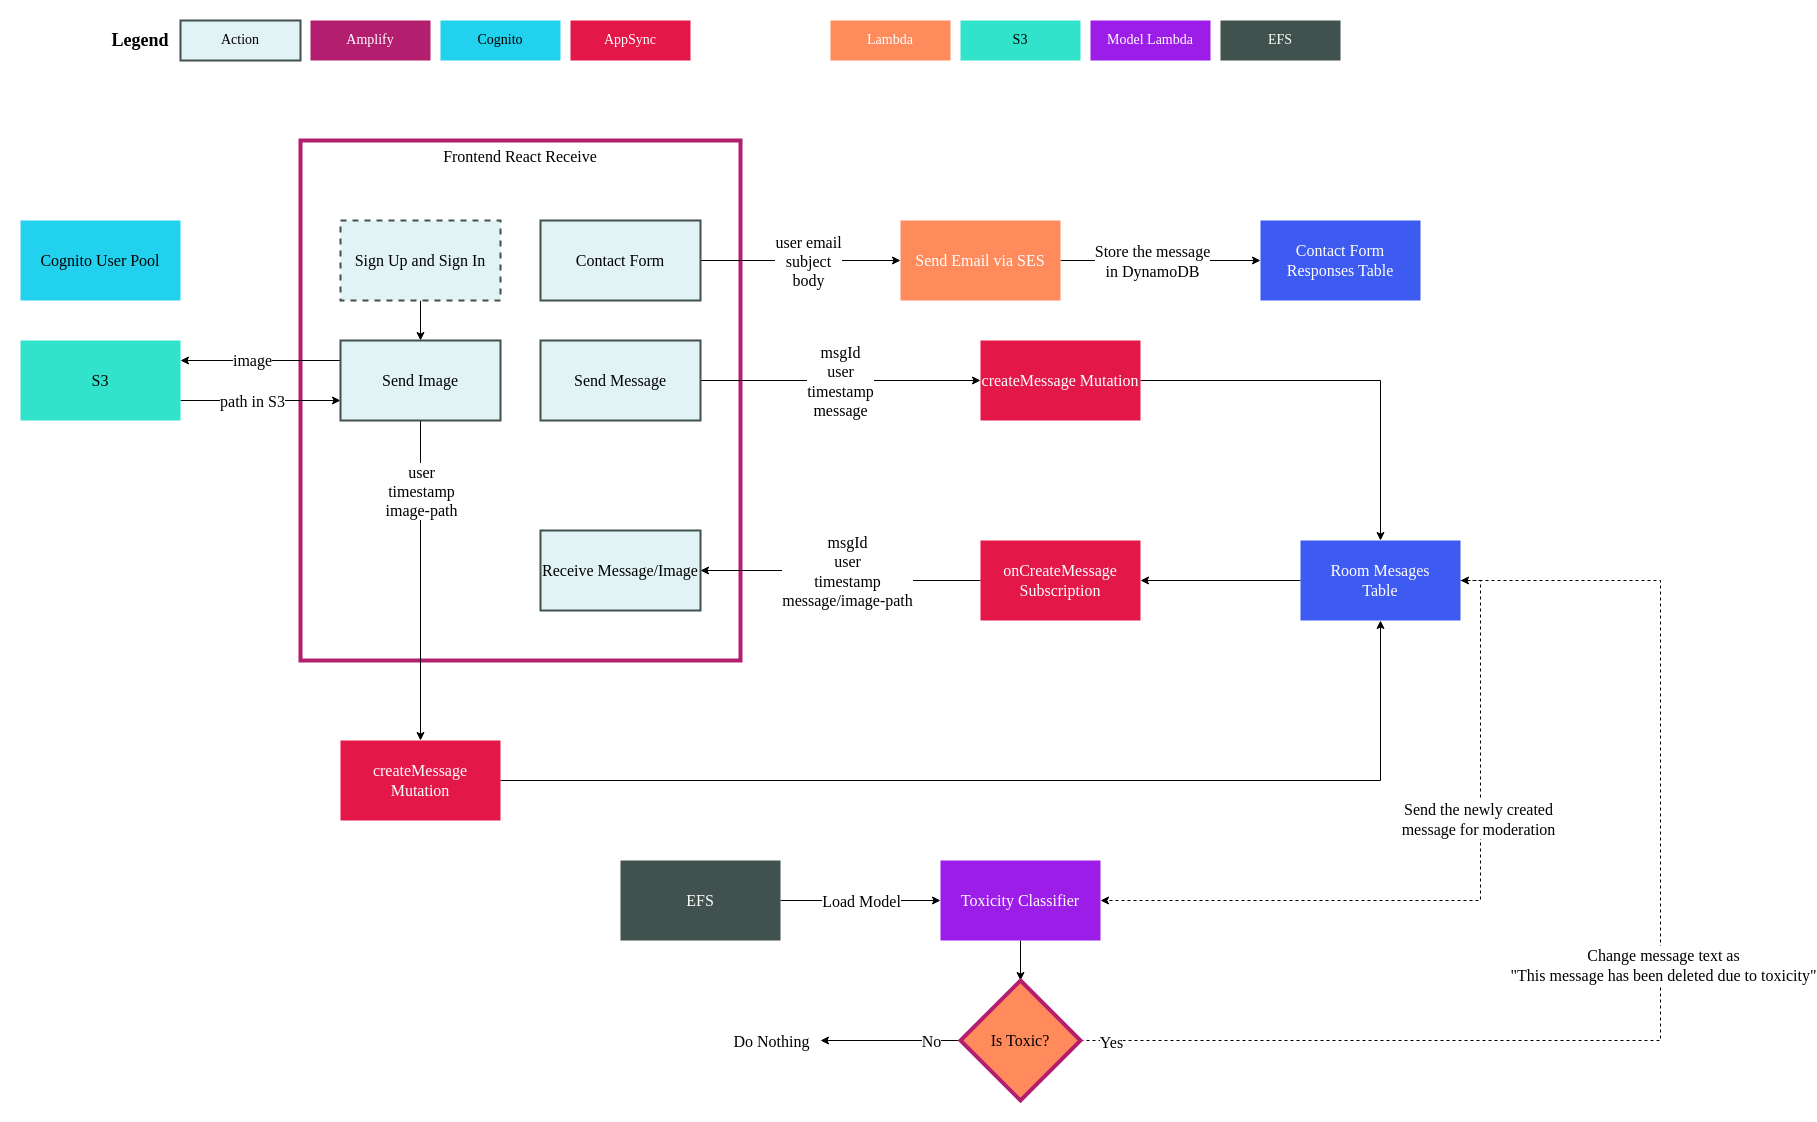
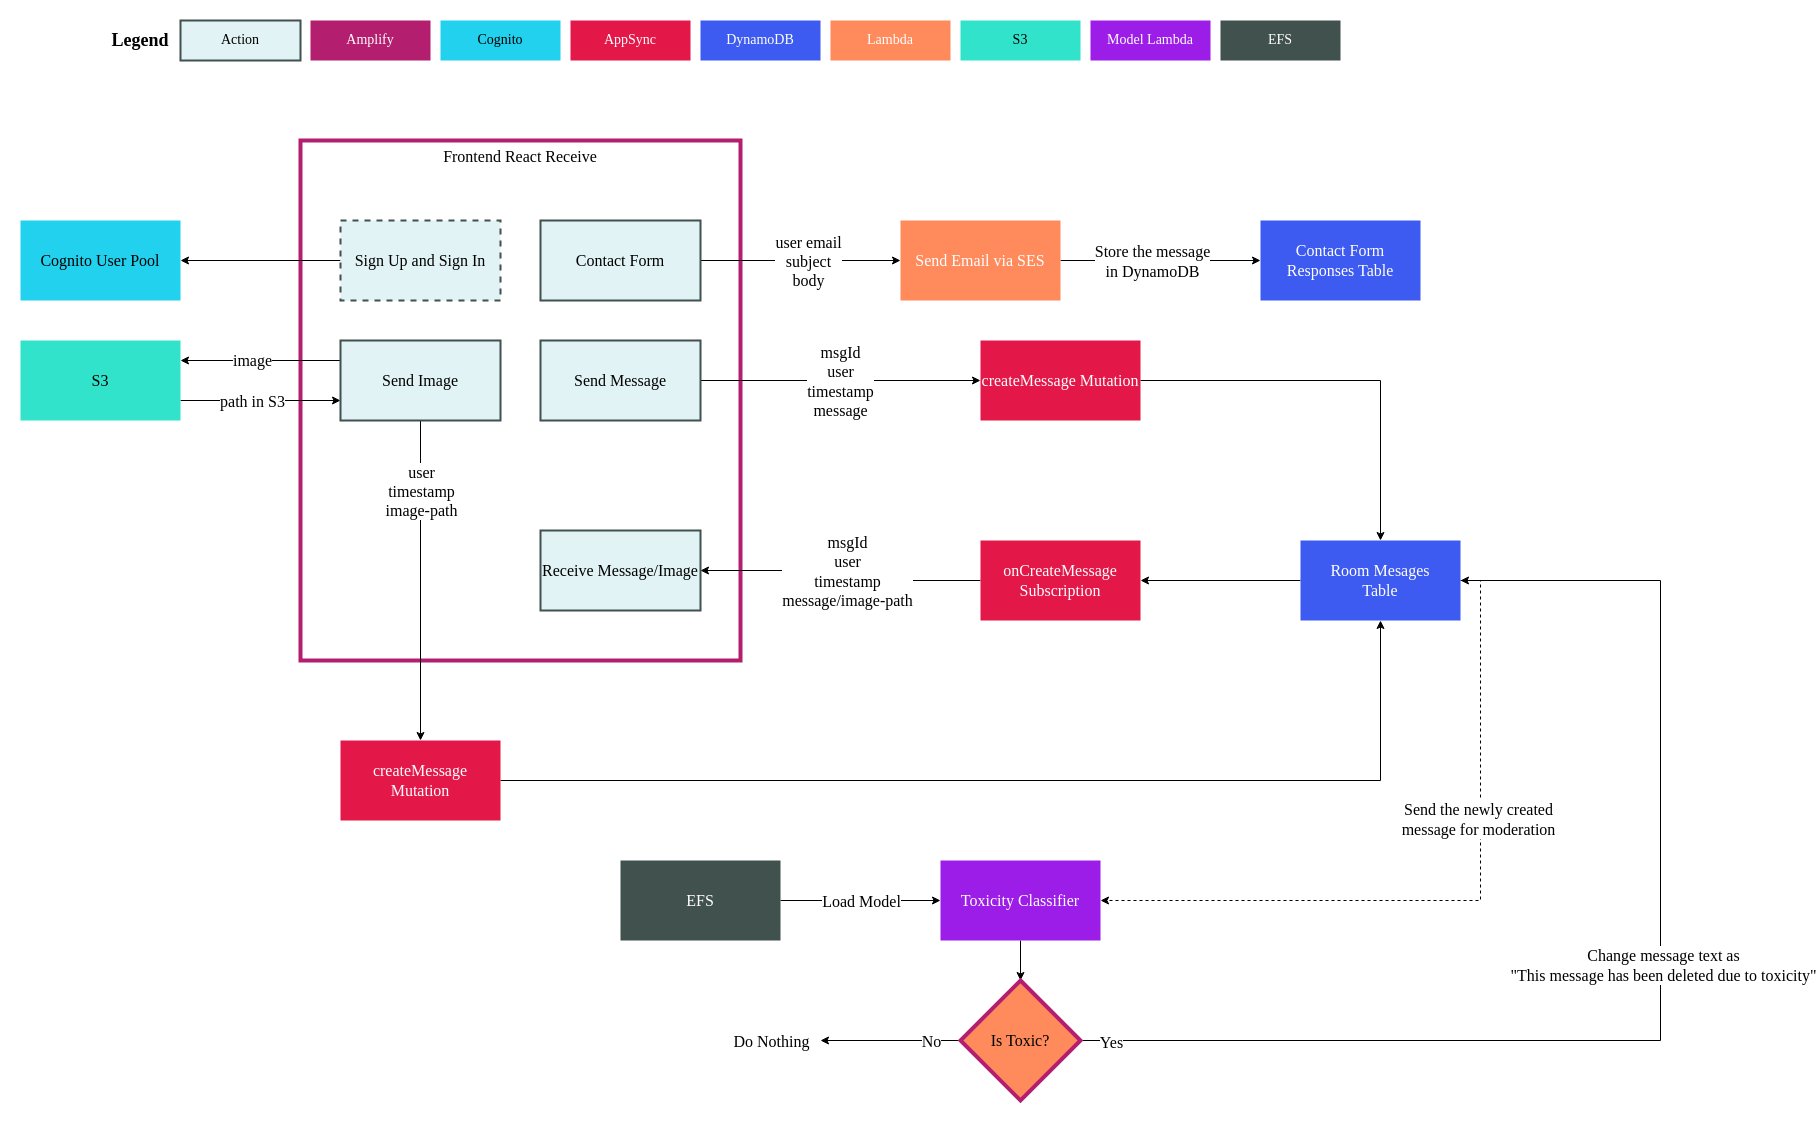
node "DynamoDB": added
edge "Sign Up and Sign In" -> "Send Image": now "Sign Up and Sign In" -> "Cognito User Pool"
edge "Is Toxic?" -> "Room Mesages Table": style dashed -> solid
